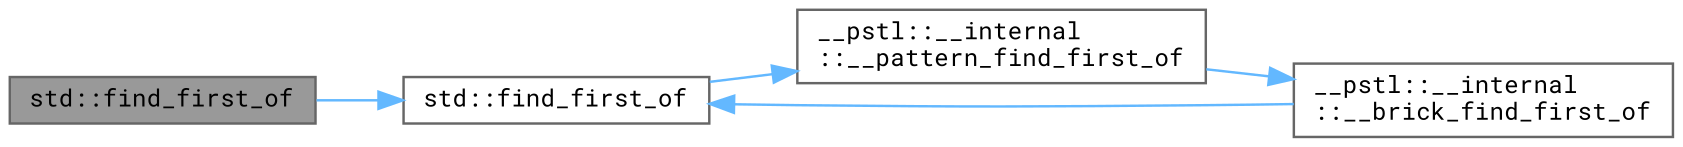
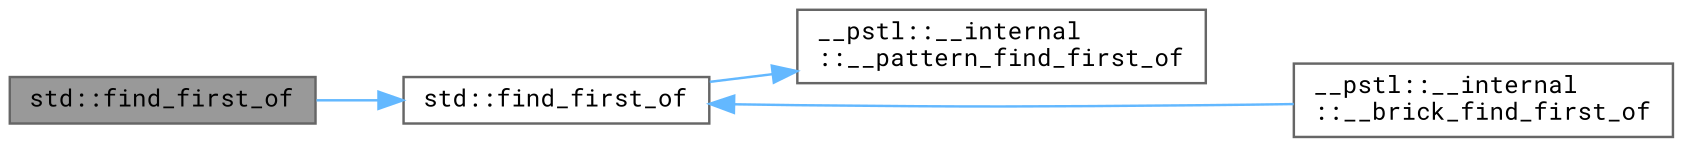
edge "__pstl::__internal ::__pattern_find_first_of" -> "__pstl::__internal ::__brick_find_first_of": removed
